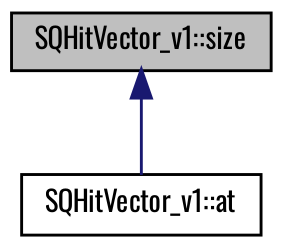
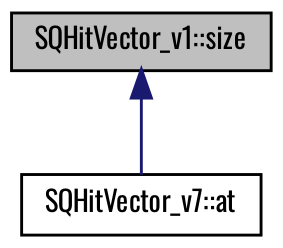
node "SQHitVector_v1::at": label "SQHitVector_v1::at" -> "SQHitVector_v7::at"
